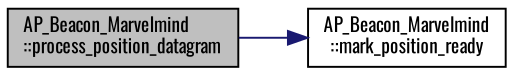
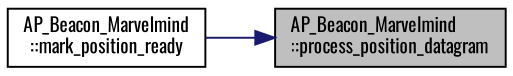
edge "AP_Beacon_Marvelmind ::process_position_datagram" -> "AP_Beacon_Marvelmind ::mark_position_ready": reversed
